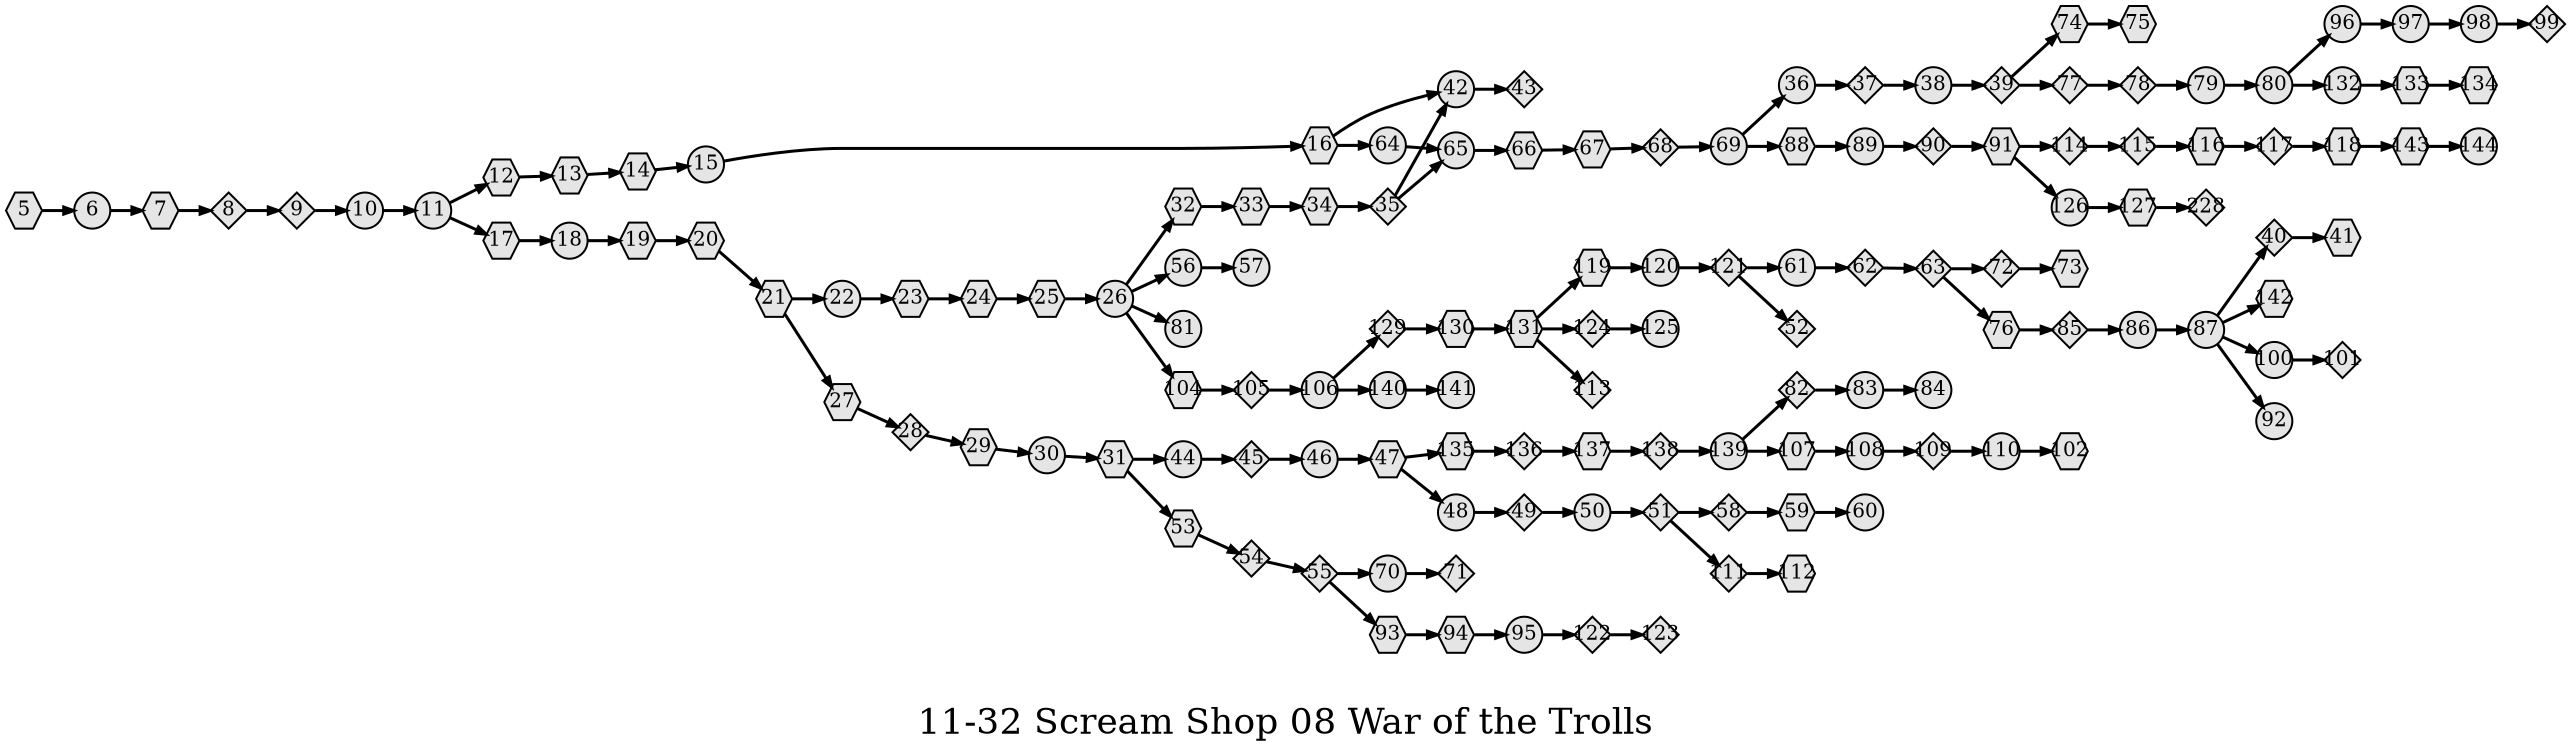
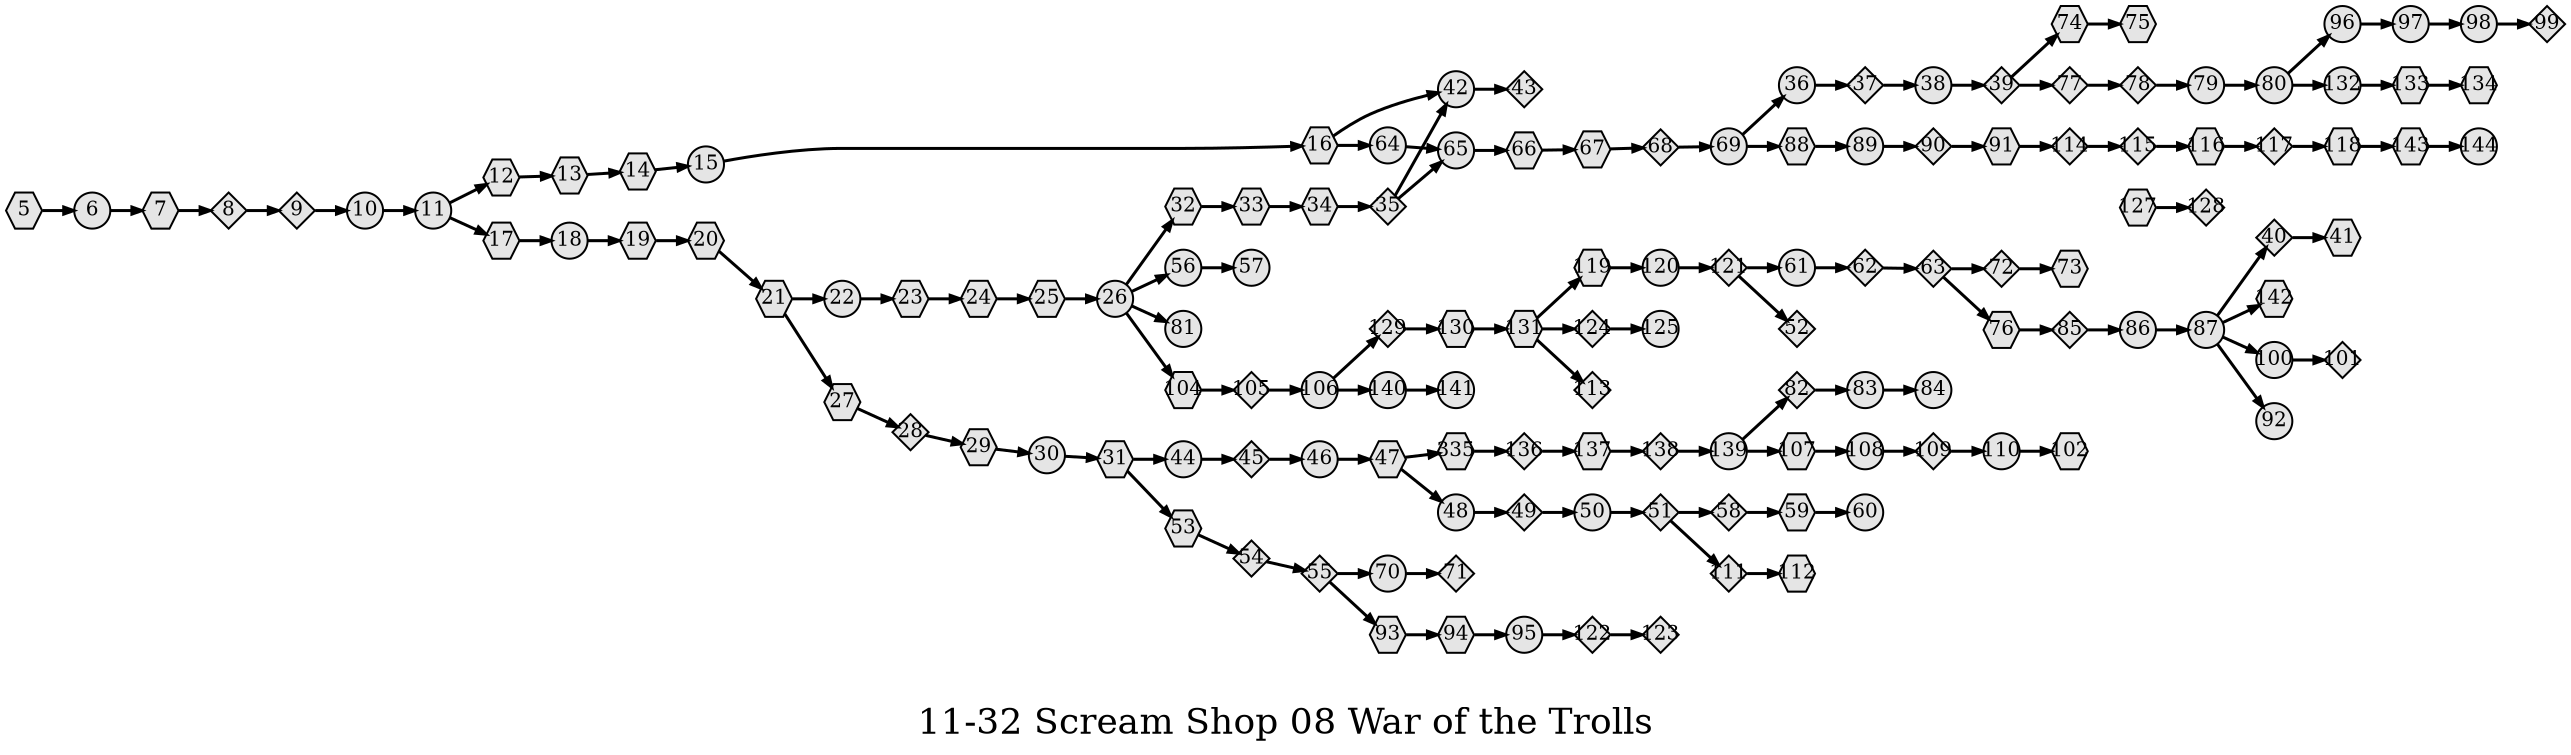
node "126": removed
node "228": label "228" -> "128"
node "135": label "135" -> "335"
